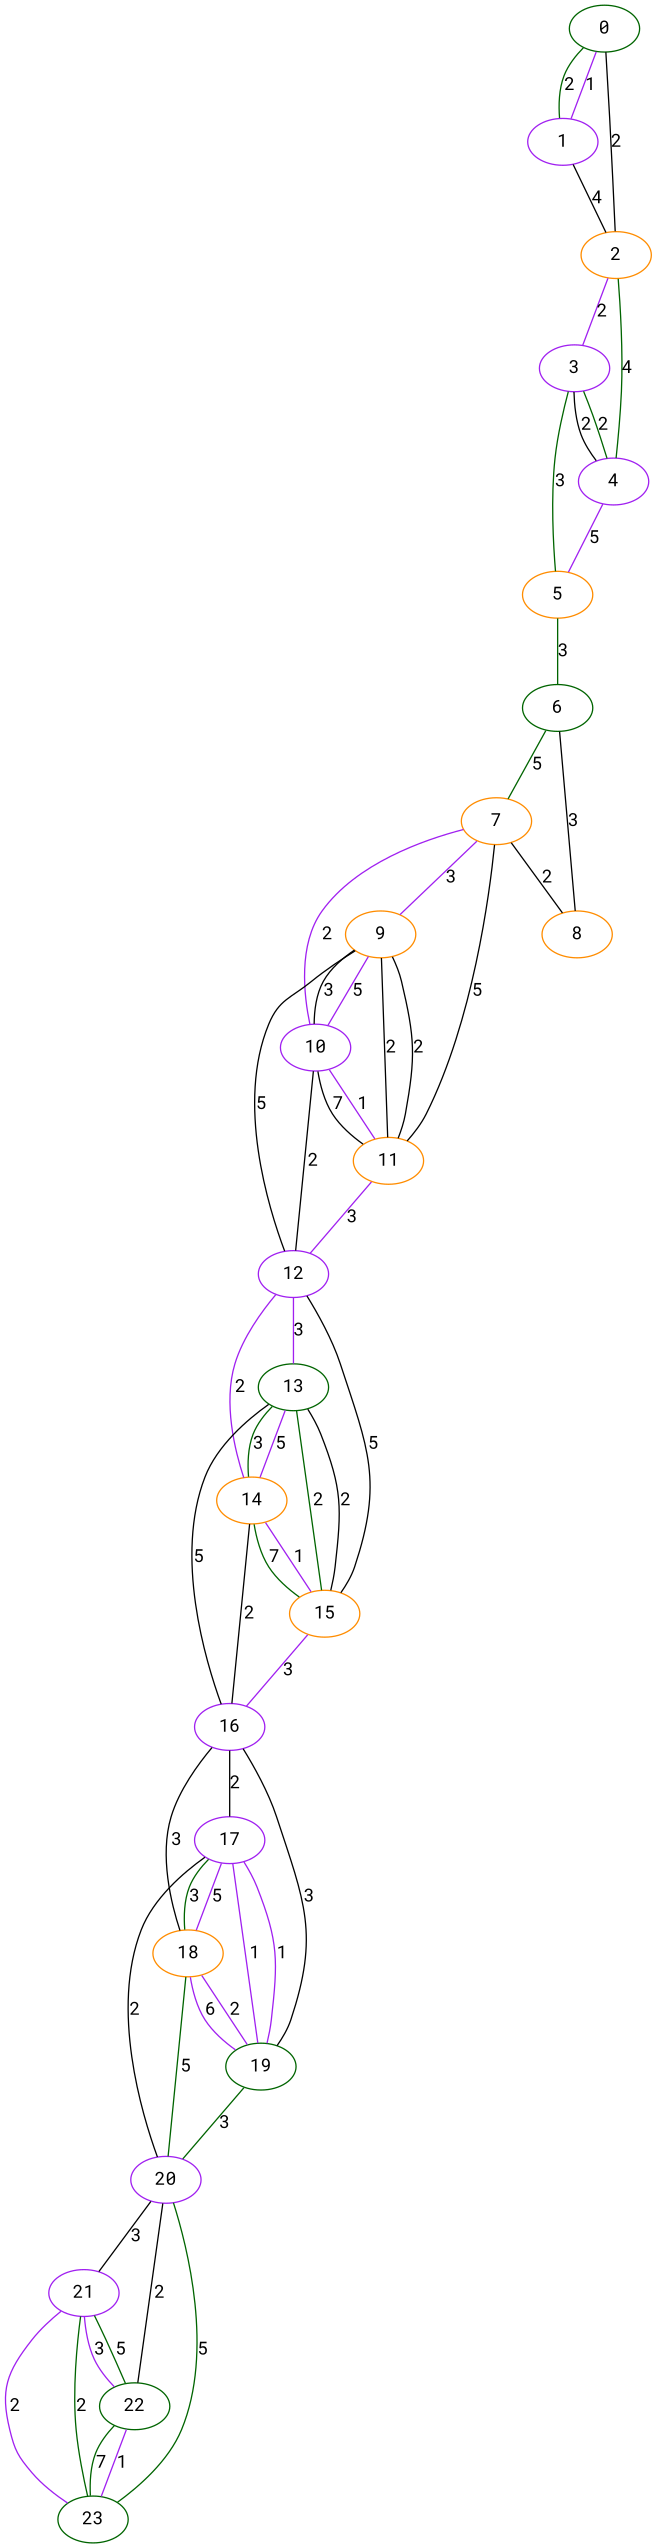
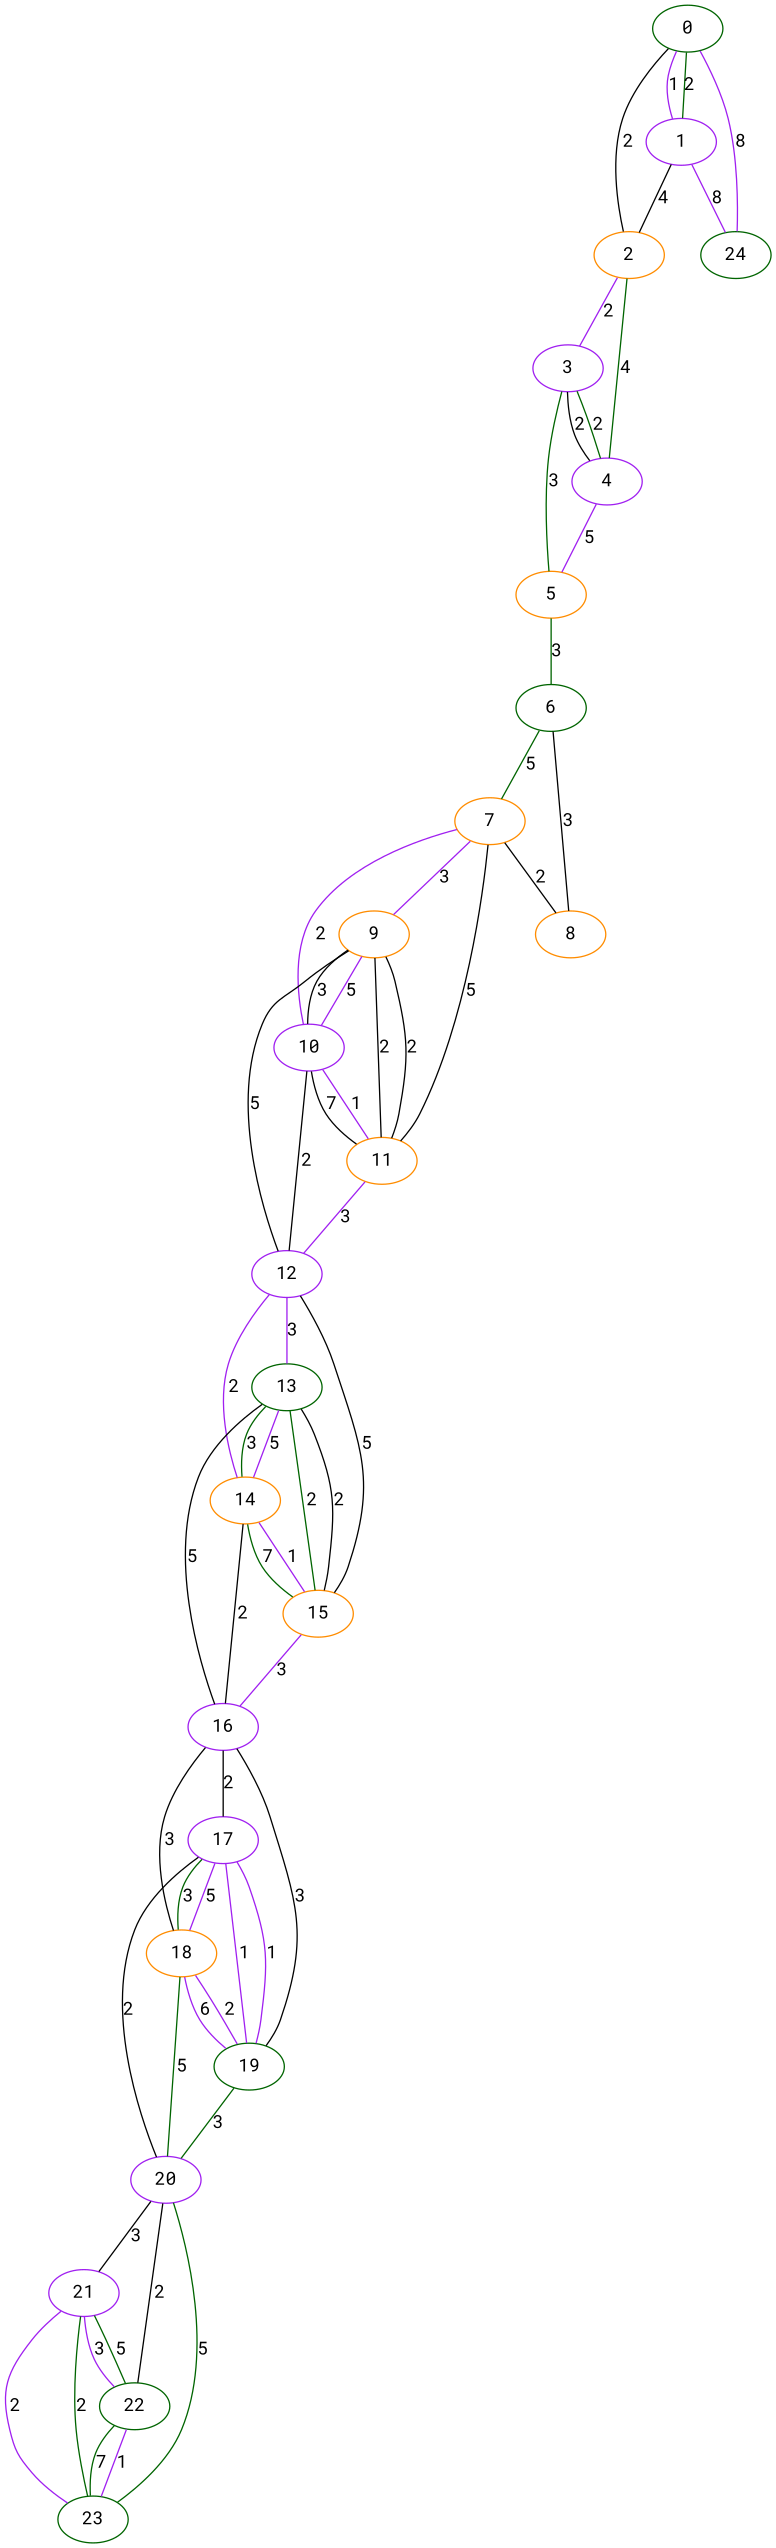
node "24": added
